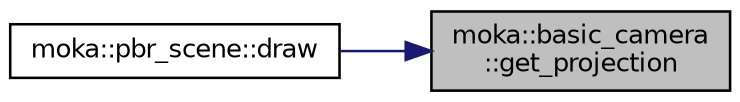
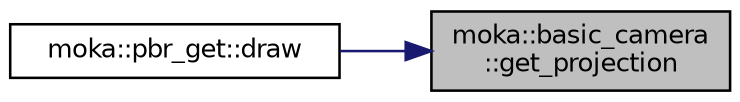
node "moka::pbr_scene::draw": label "moka::pbr_scene::draw" -> "moka::pbr_get::draw"
